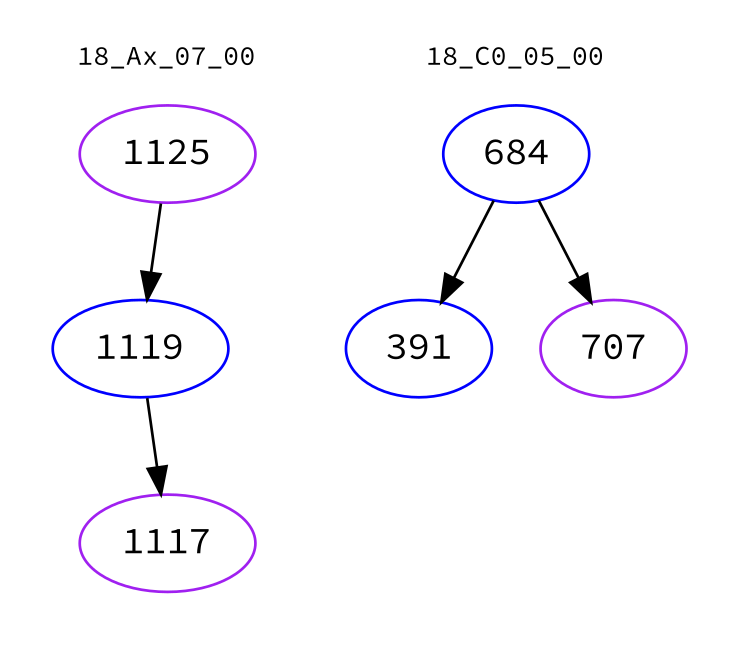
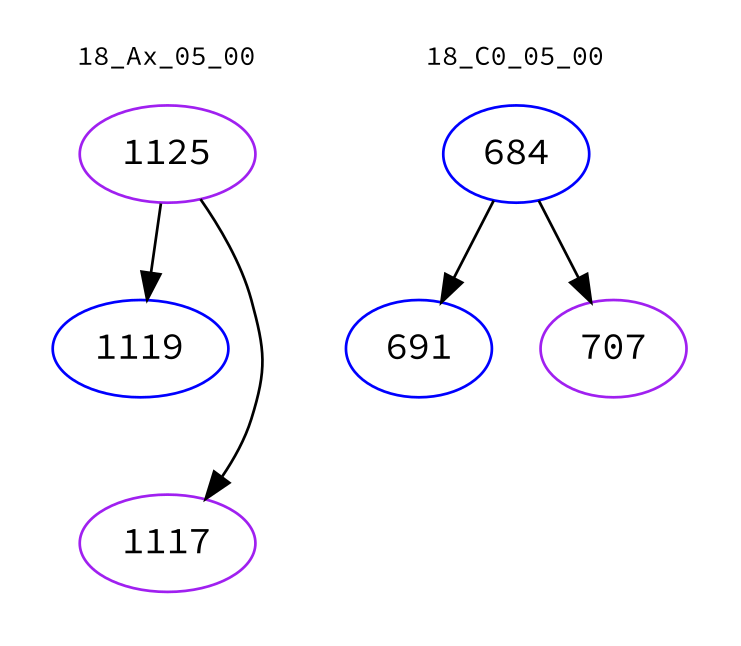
cluster "18_Ax_07_00": label "18_Ax_07_00" -> "18_Ax_05_00"
node "391": label "391" -> "691"
edge "1119" -> "1117": now "1125" -> "1117"
